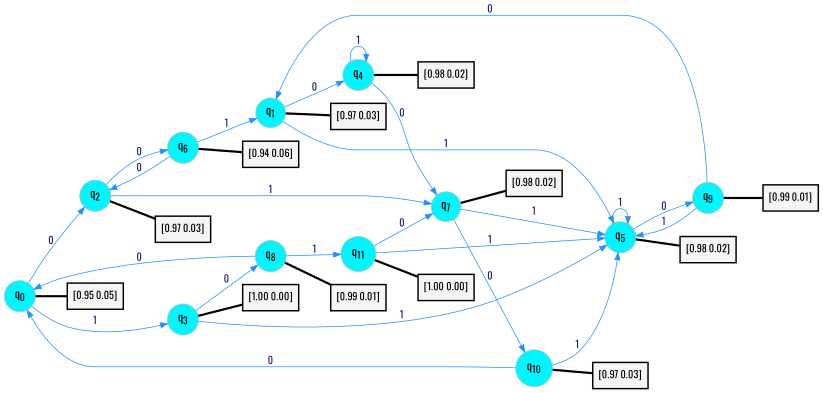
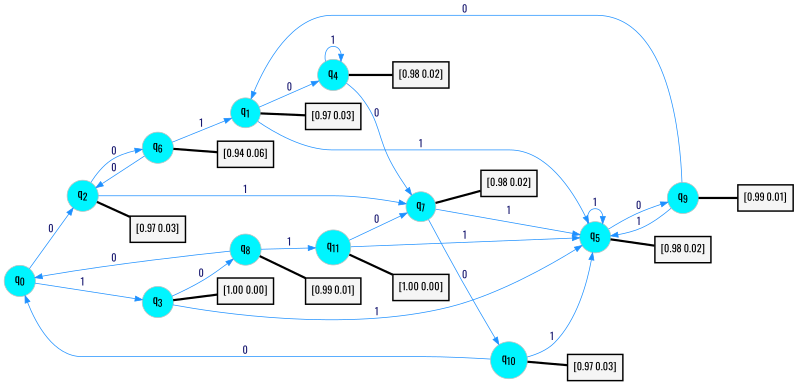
node "[0.95 0.05]": removed
